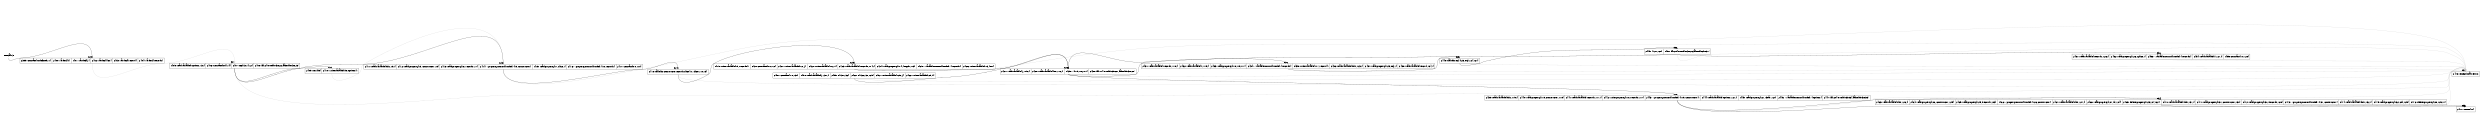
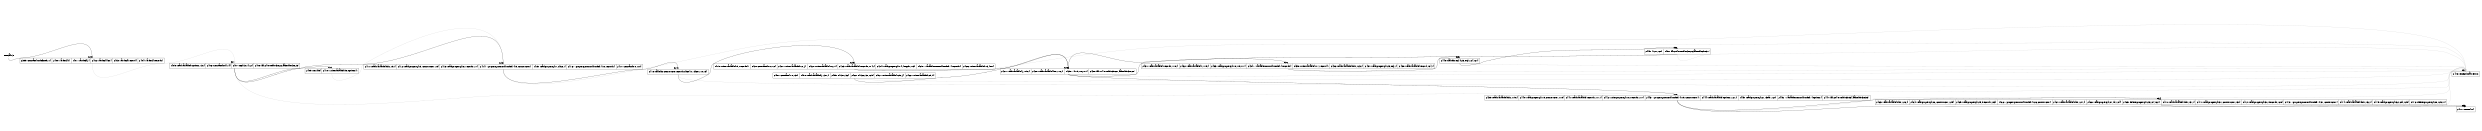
node "2451: read-variable['records',v26,-]": removed
